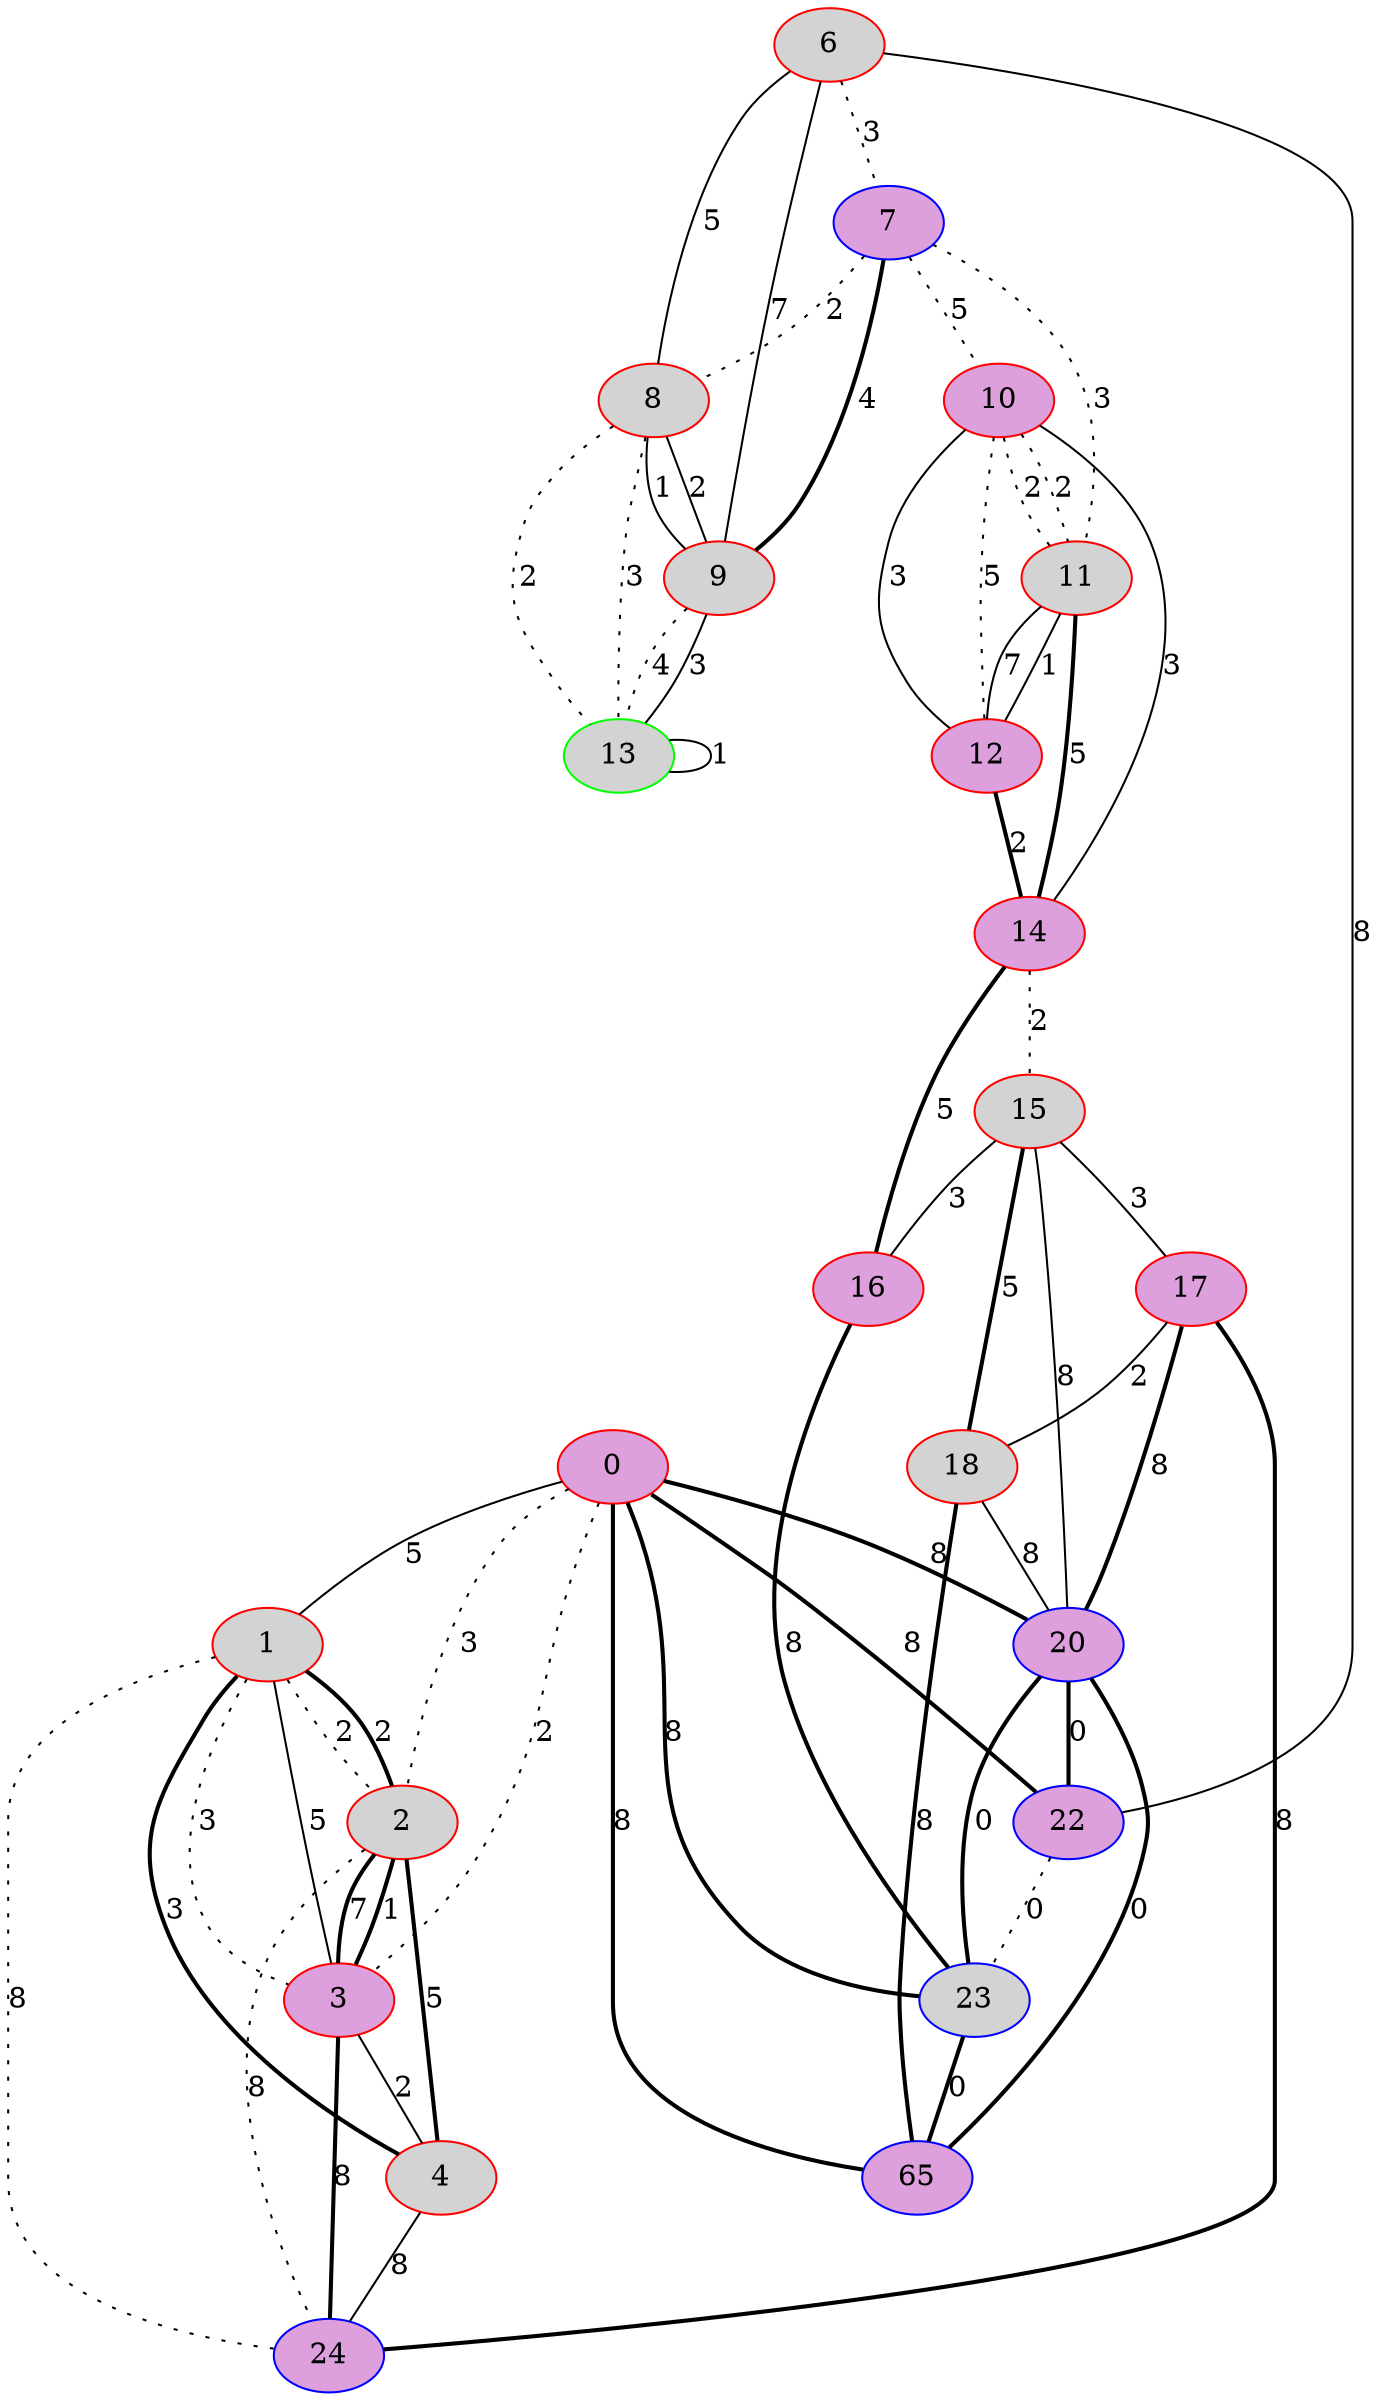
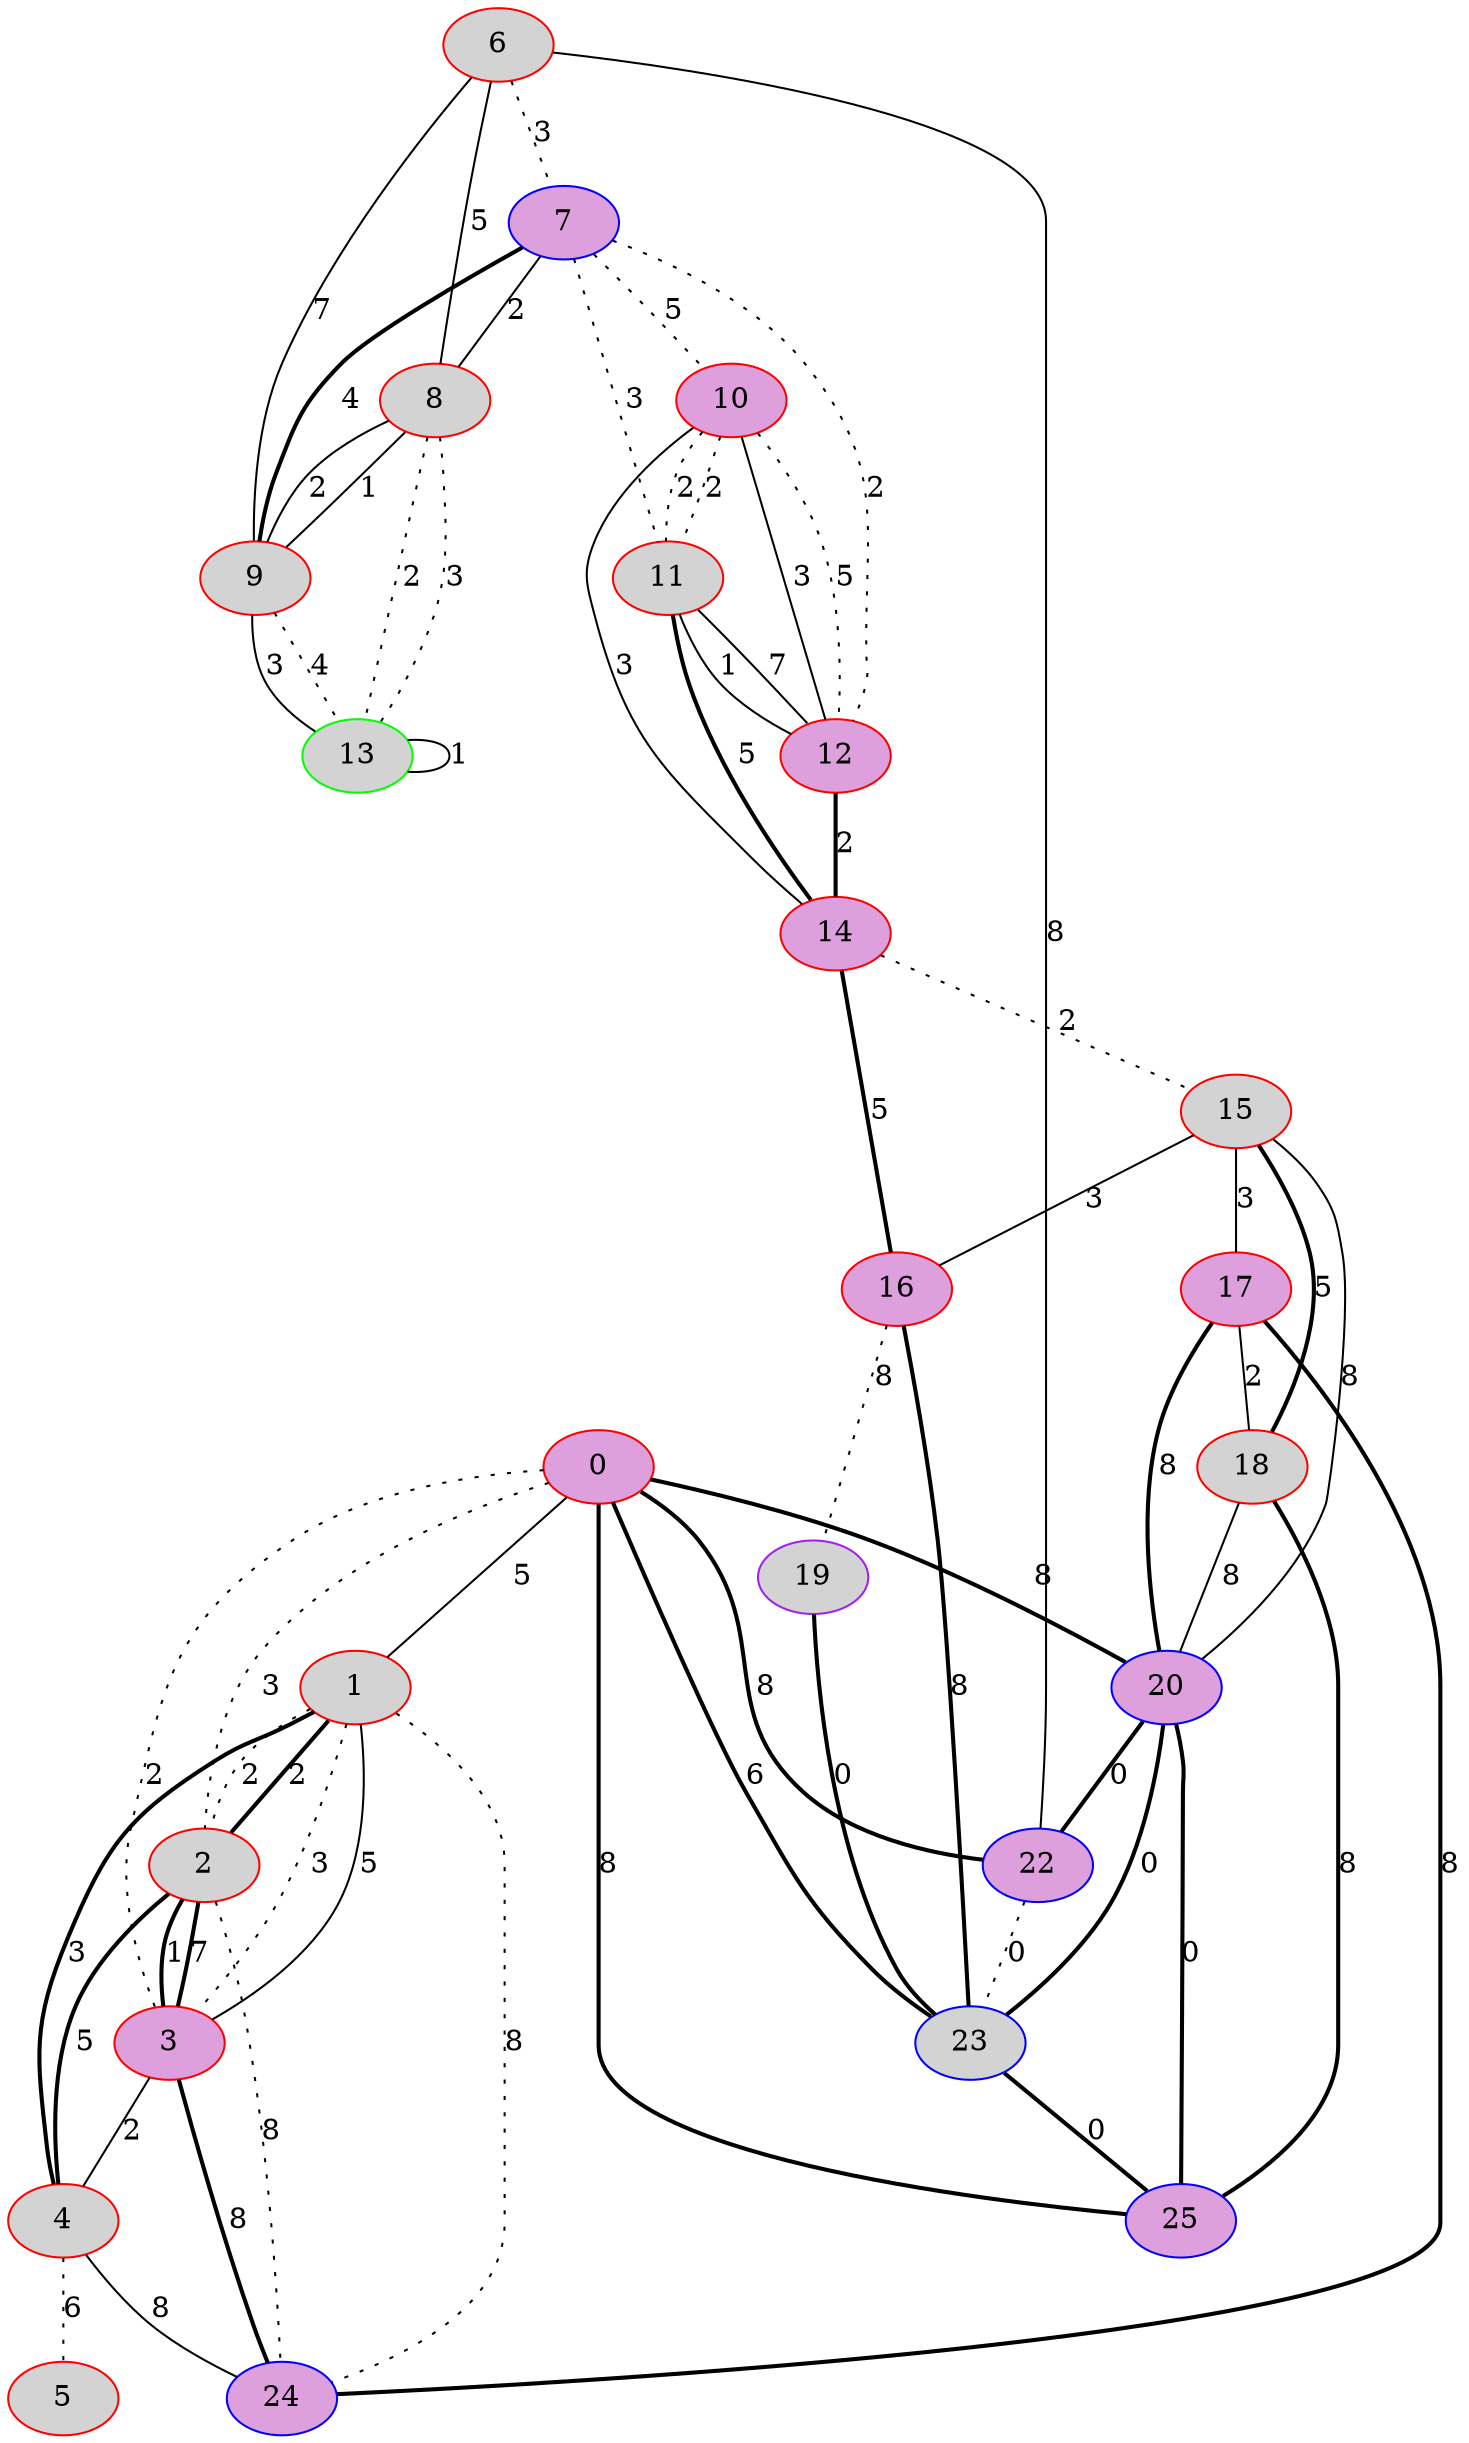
edge "7" -- "8": style dotted -> solid
edge "7" -- "12": added, label "2"
node "19": added
edge "0" -- "23": label "8" -> "6"
node "65": label "65" -> "25"
node "5": added
